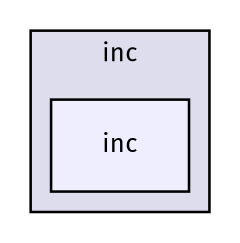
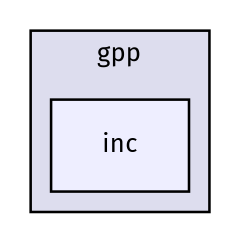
cluster "inc": label "inc" -> "gpp"
